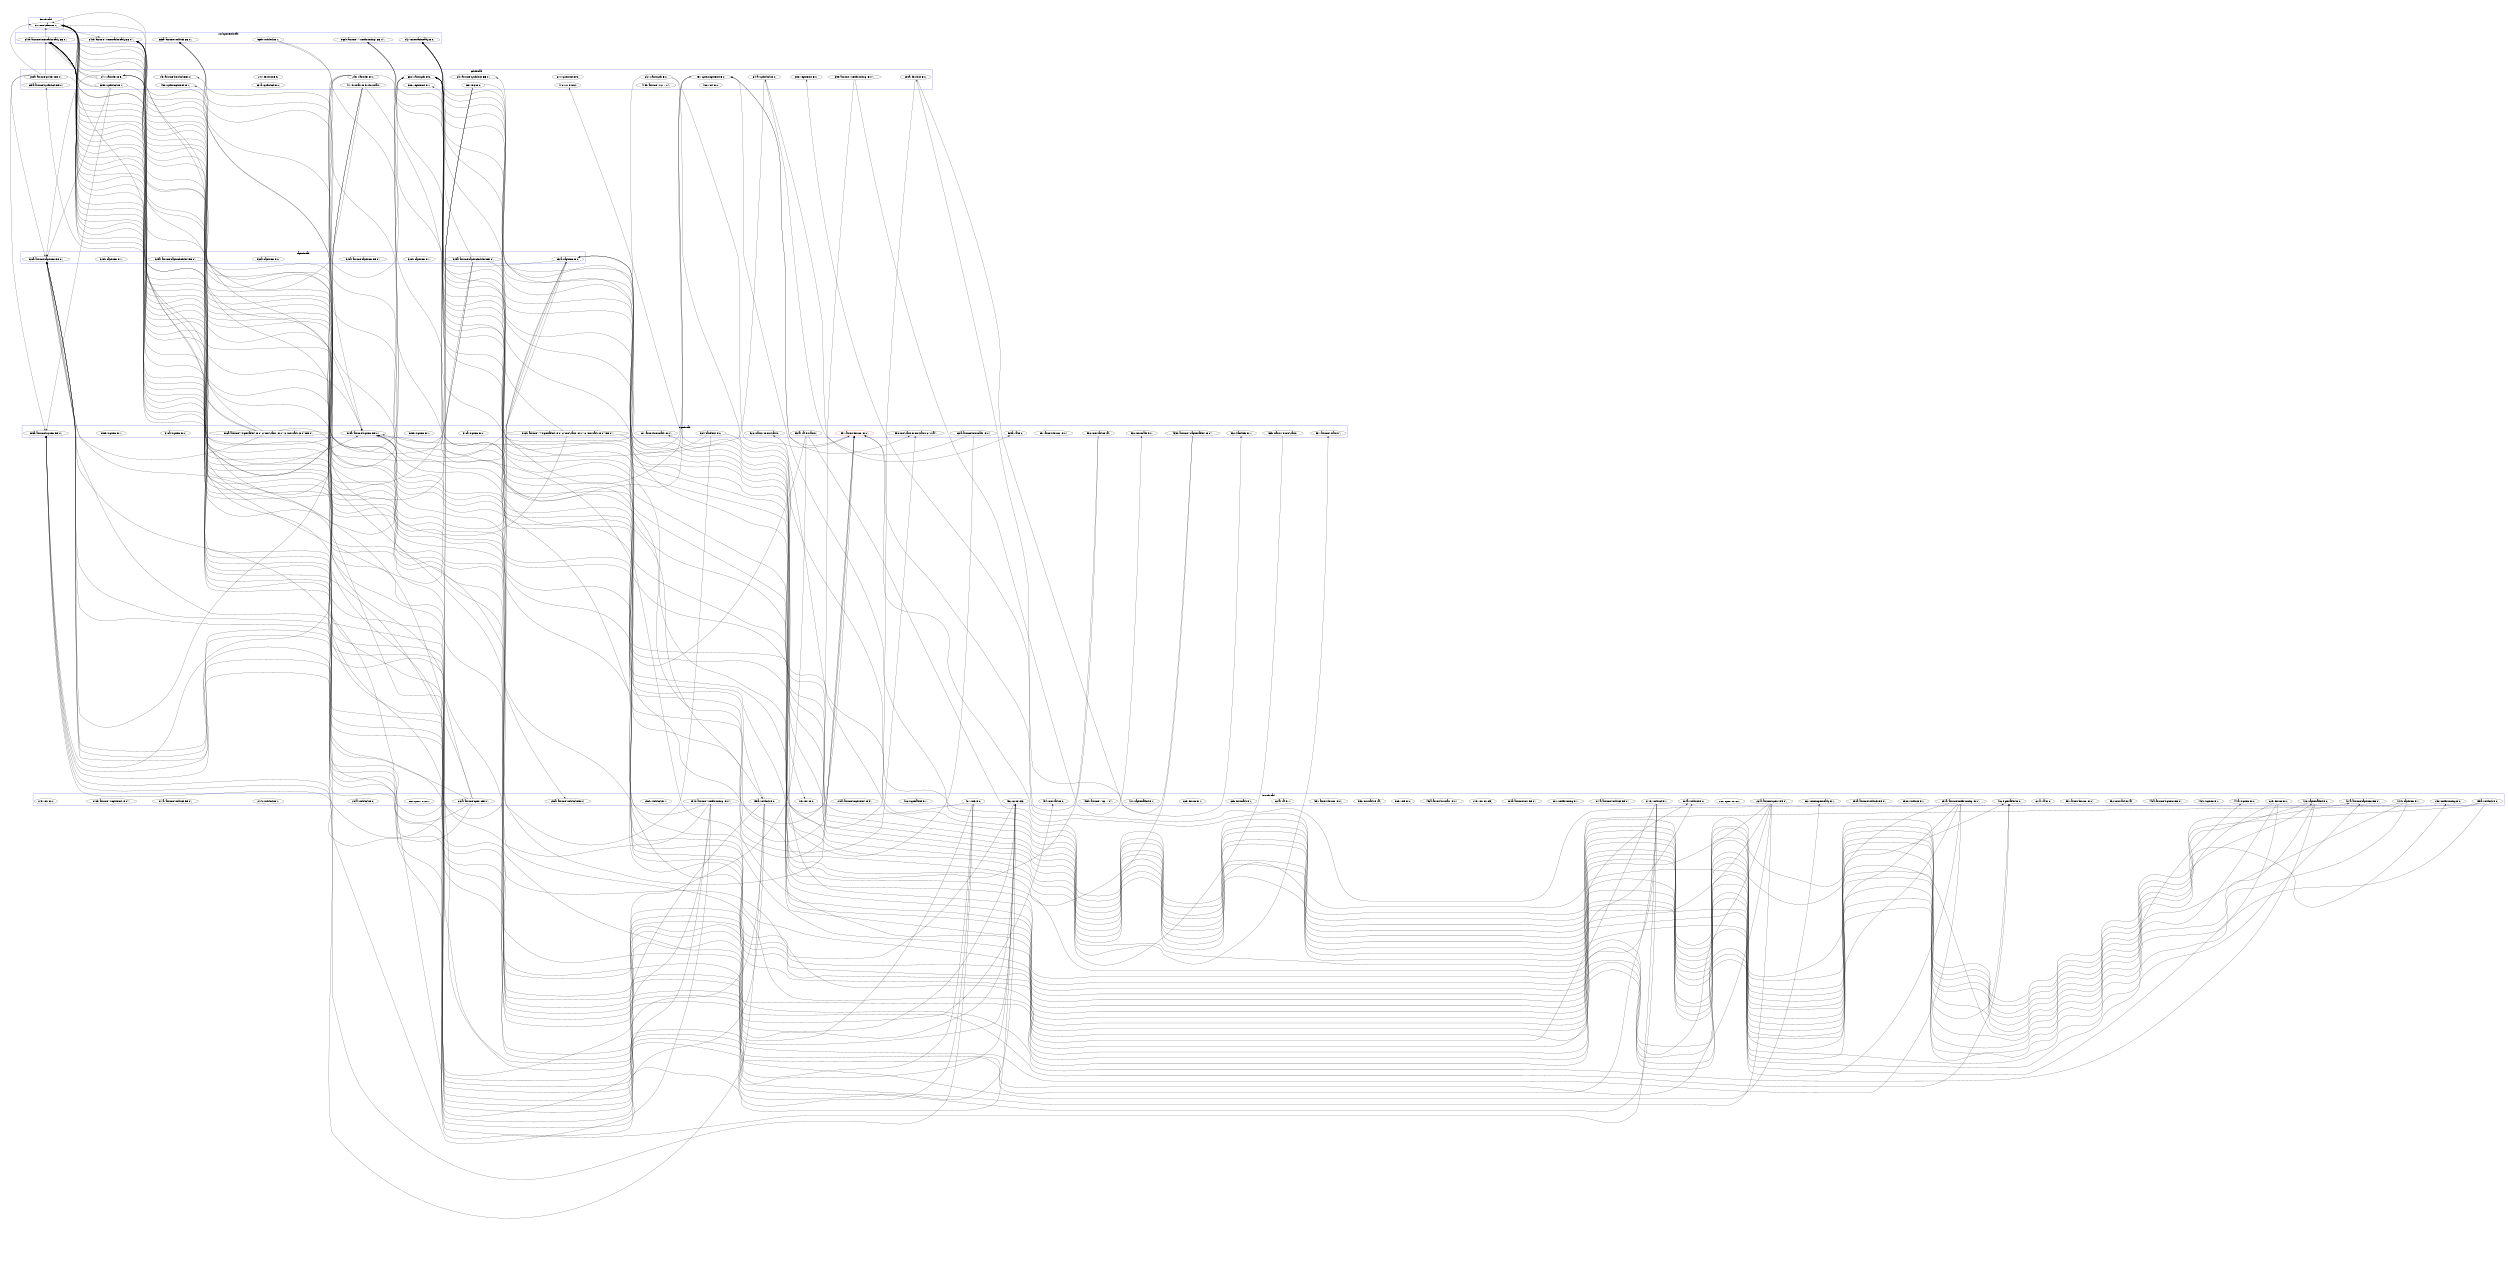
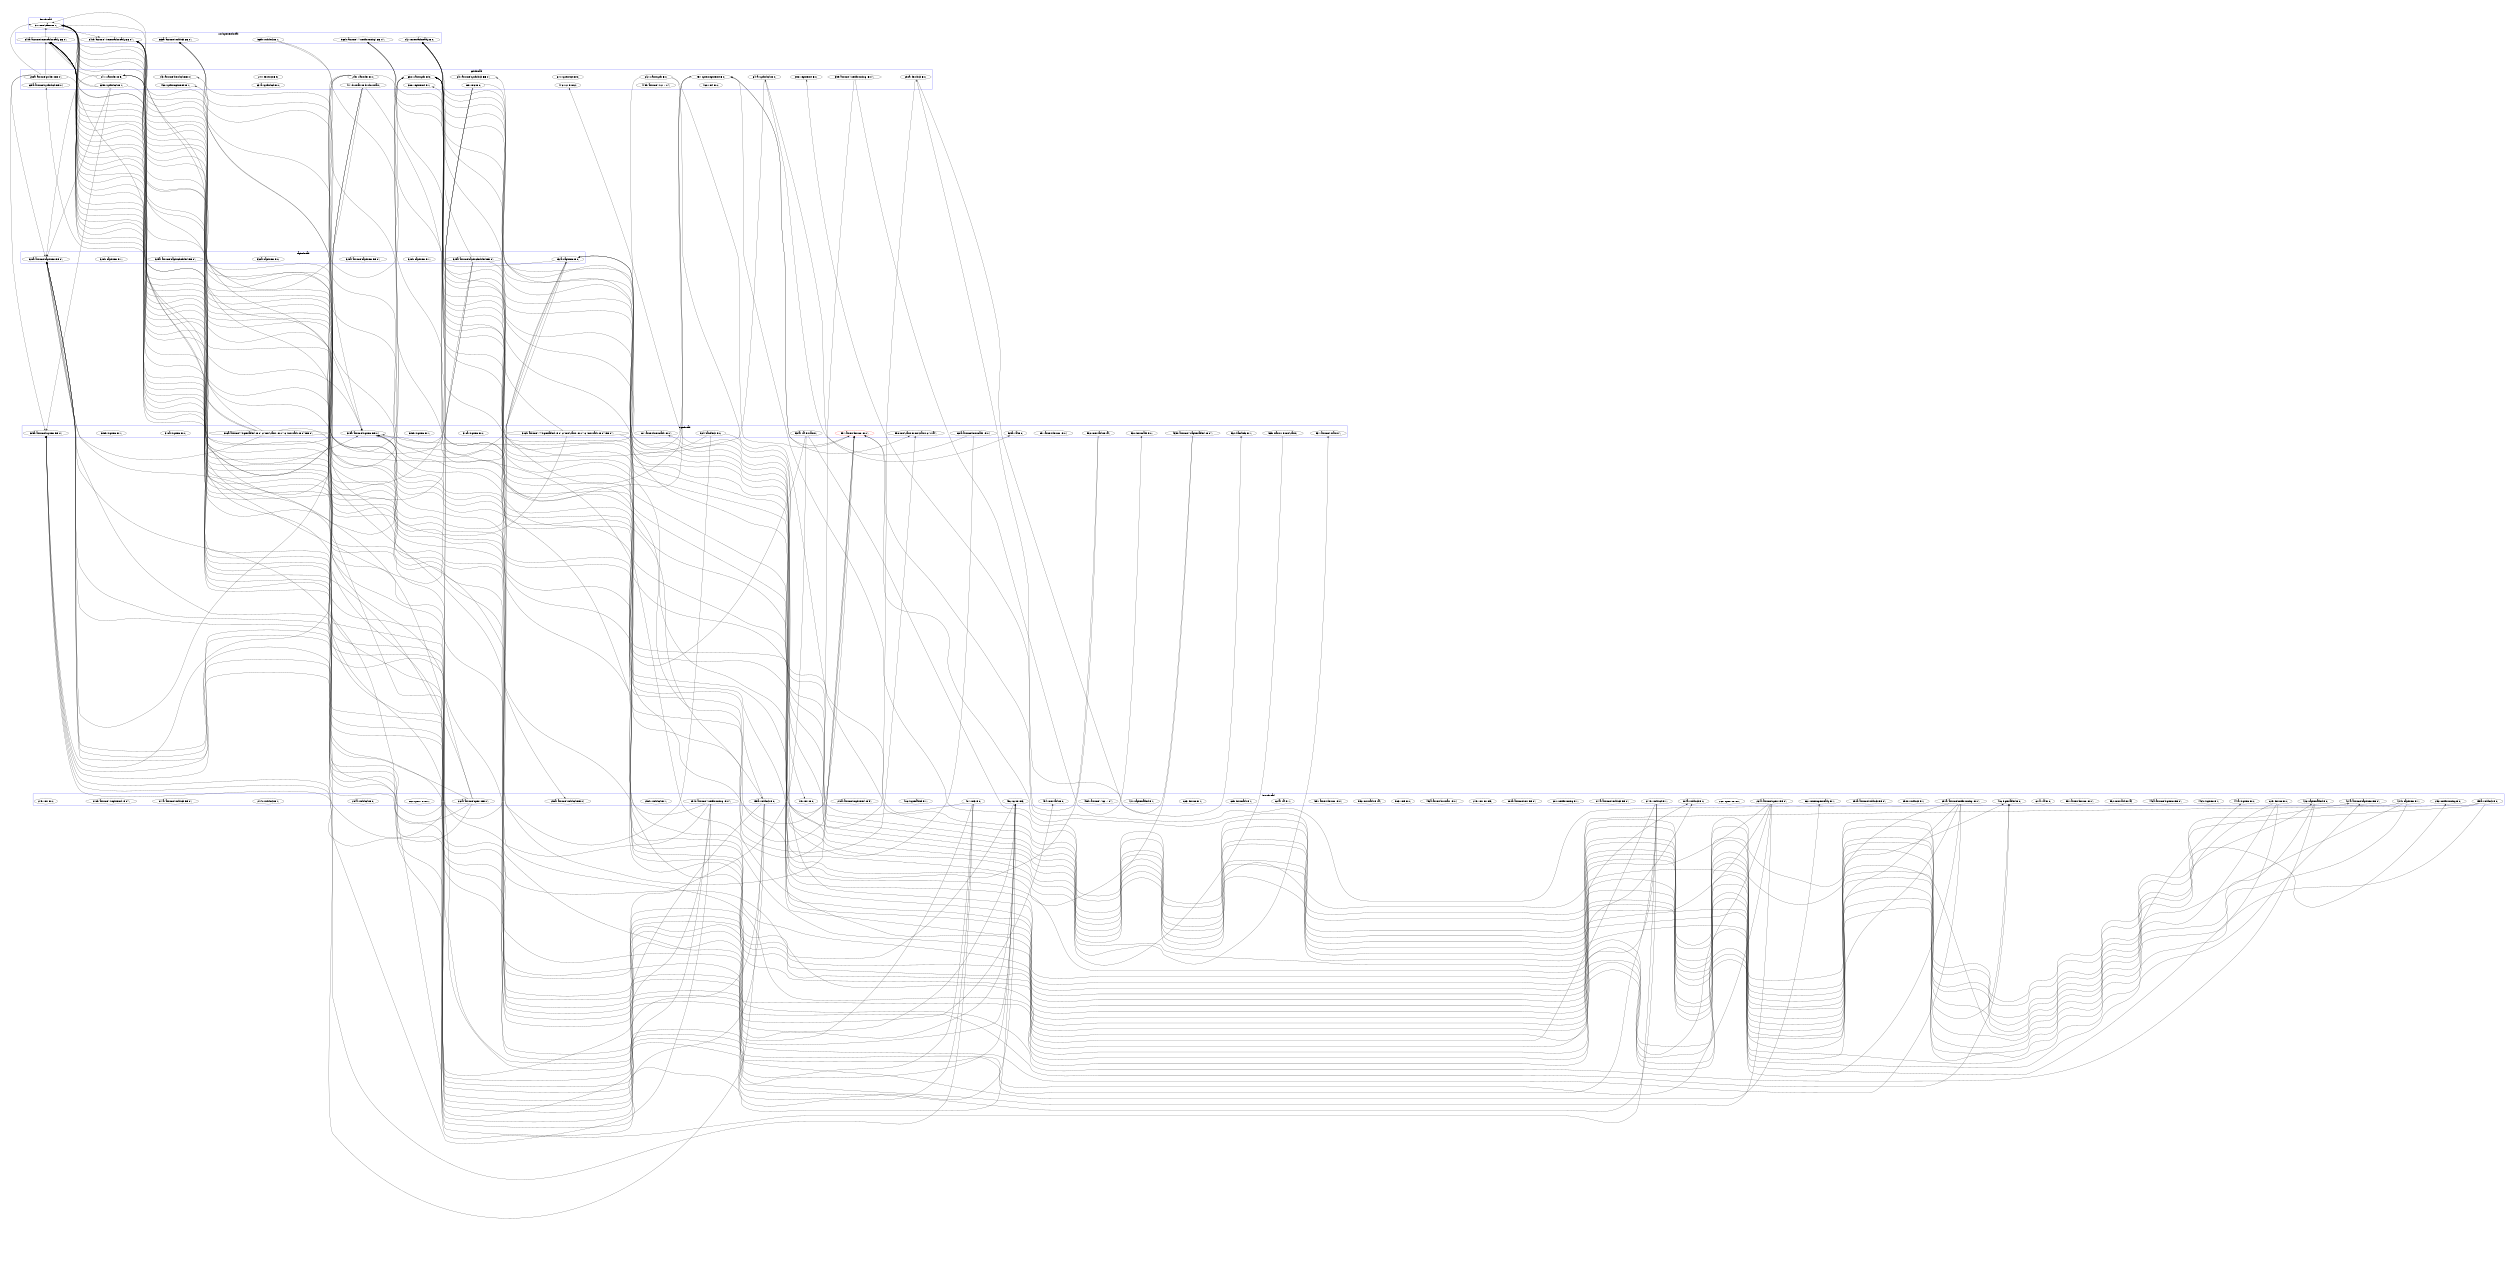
edge "241: want_dev = 5;" -> "317: IntrStatus = 1;": removed
node "526: status1 = IntrStatus;": removed
